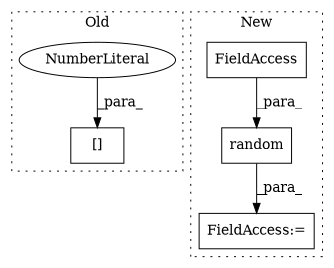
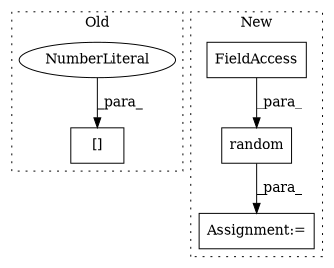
node "FieldAccess:=": label "FieldAccess:=" -> "Assignment:="
